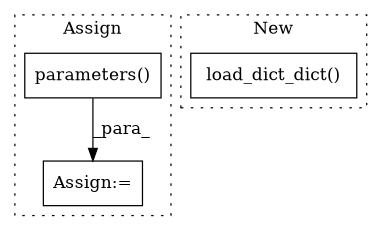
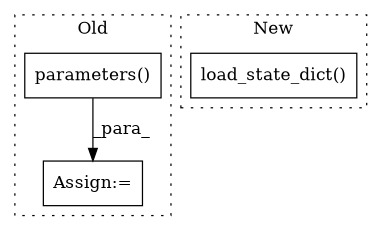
cluster "Assign": label "Assign" -> "Old"
node "load_dict_dict()": label "load_dict_dict()" -> "load_state_dict()"
